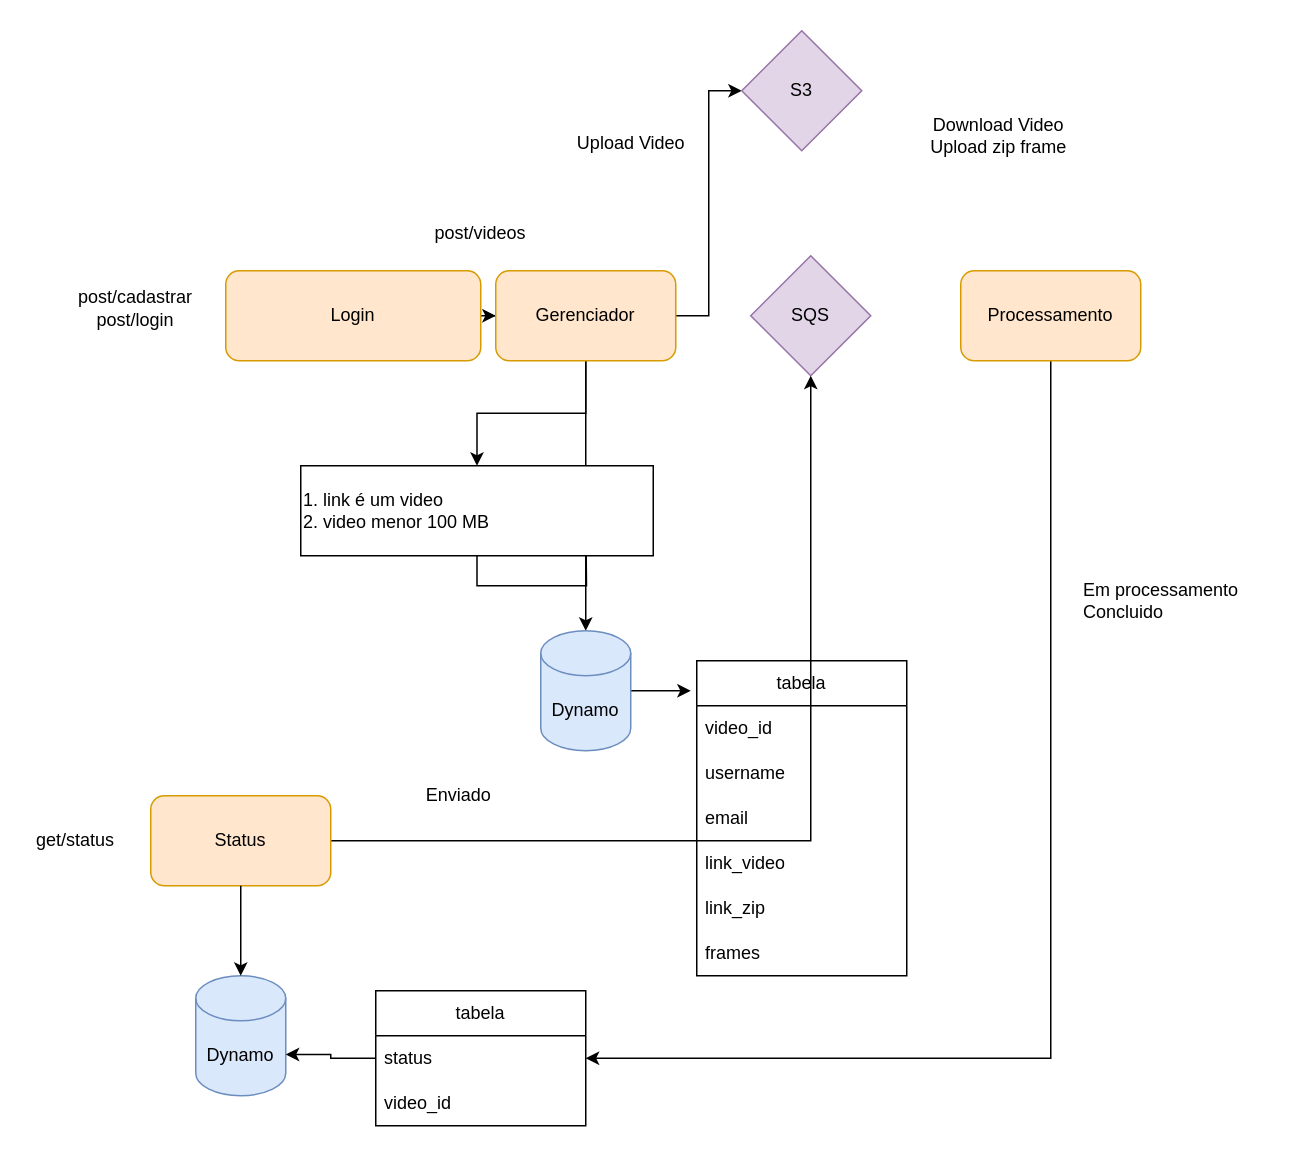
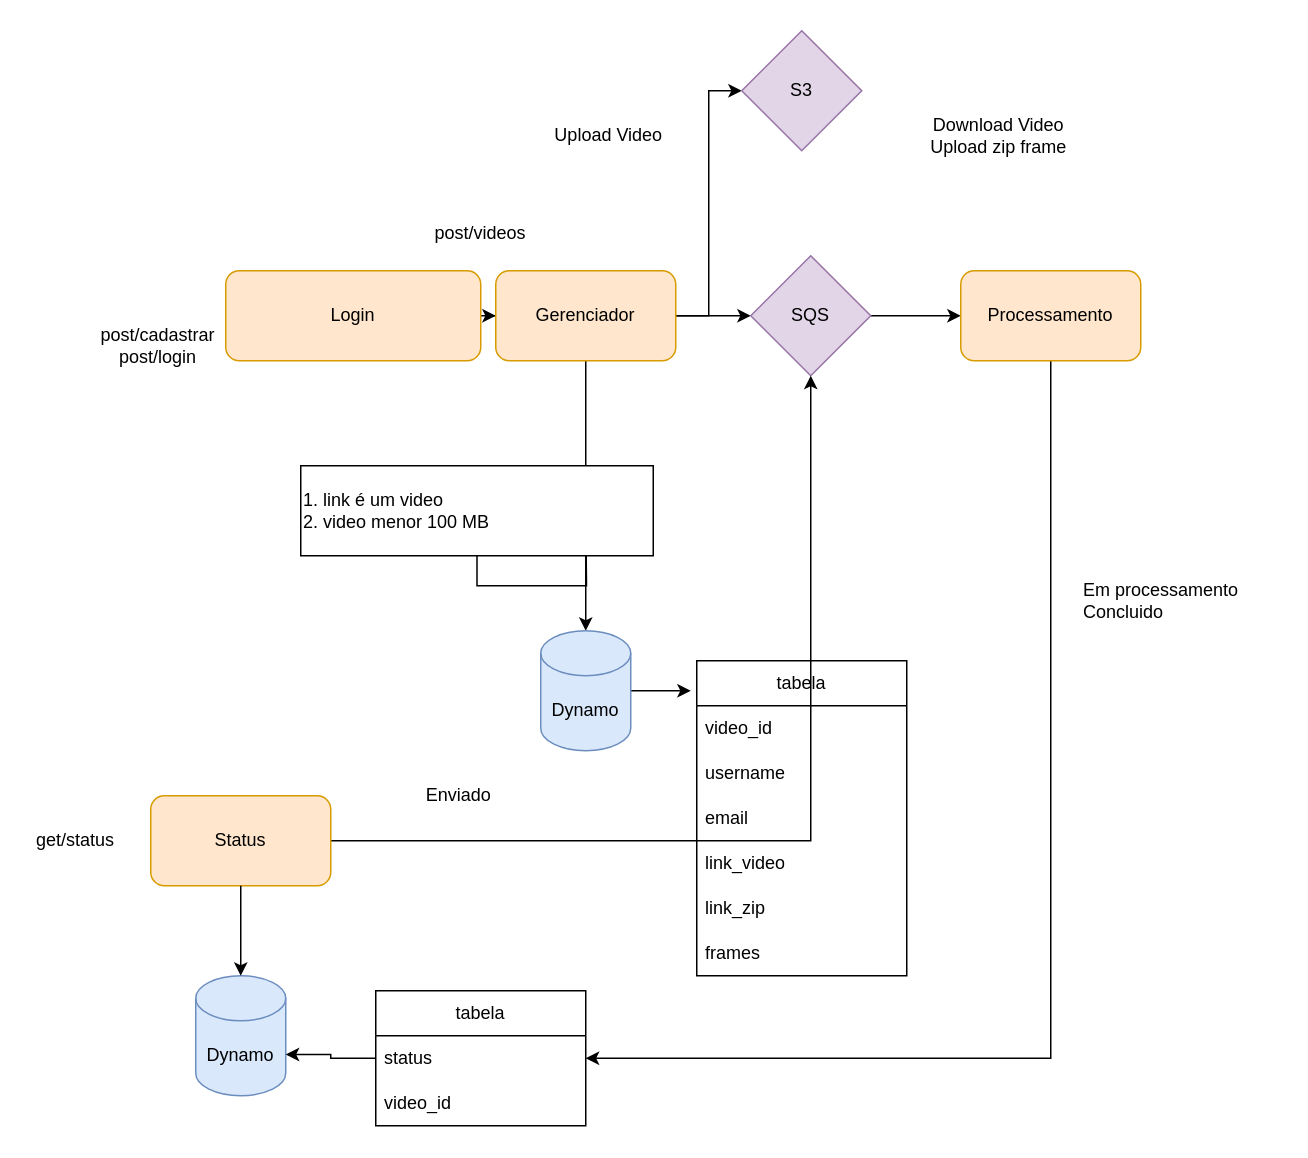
node "Upload Video": moved (631, 143) -> (608, 136)
node "post/cadastrar post/login": moved (136, 308) -> (158, 346)
edge "SQS" -> "Processamento": added
edge "Gerenciador" -> "1. link é um video 2. video menor 100 MB": now "Gerenciador" -> "SQS"
